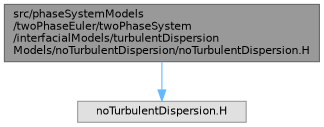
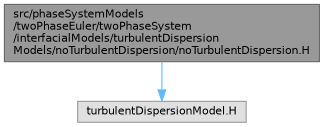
node "noTurbulentDispersion.H": label "noTurbulentDispersion.H" -> "turbulentDispersionModel.H"
